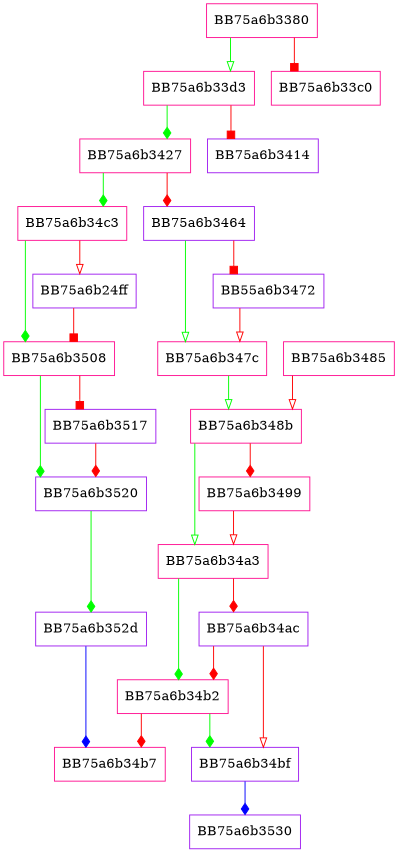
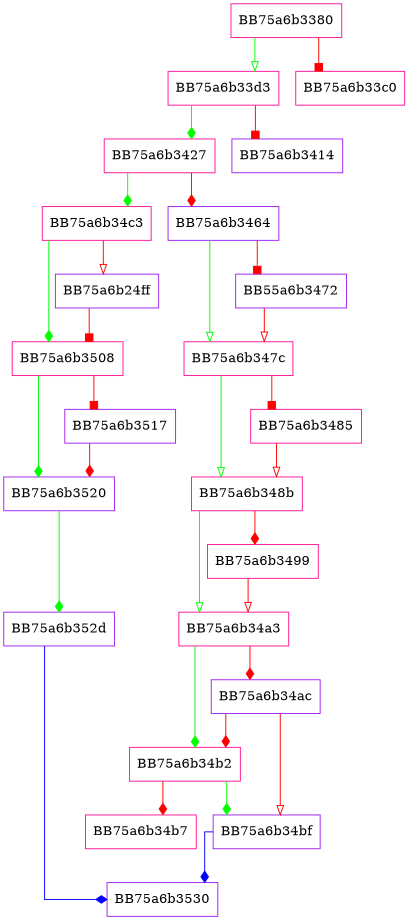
edge "BB75a6b347c" -> "BB75a6b3485": added
edge "BB75a6b352d" -> "BB75a6b34b7": now "BB75a6b352d" -> "BB75a6b3530"
